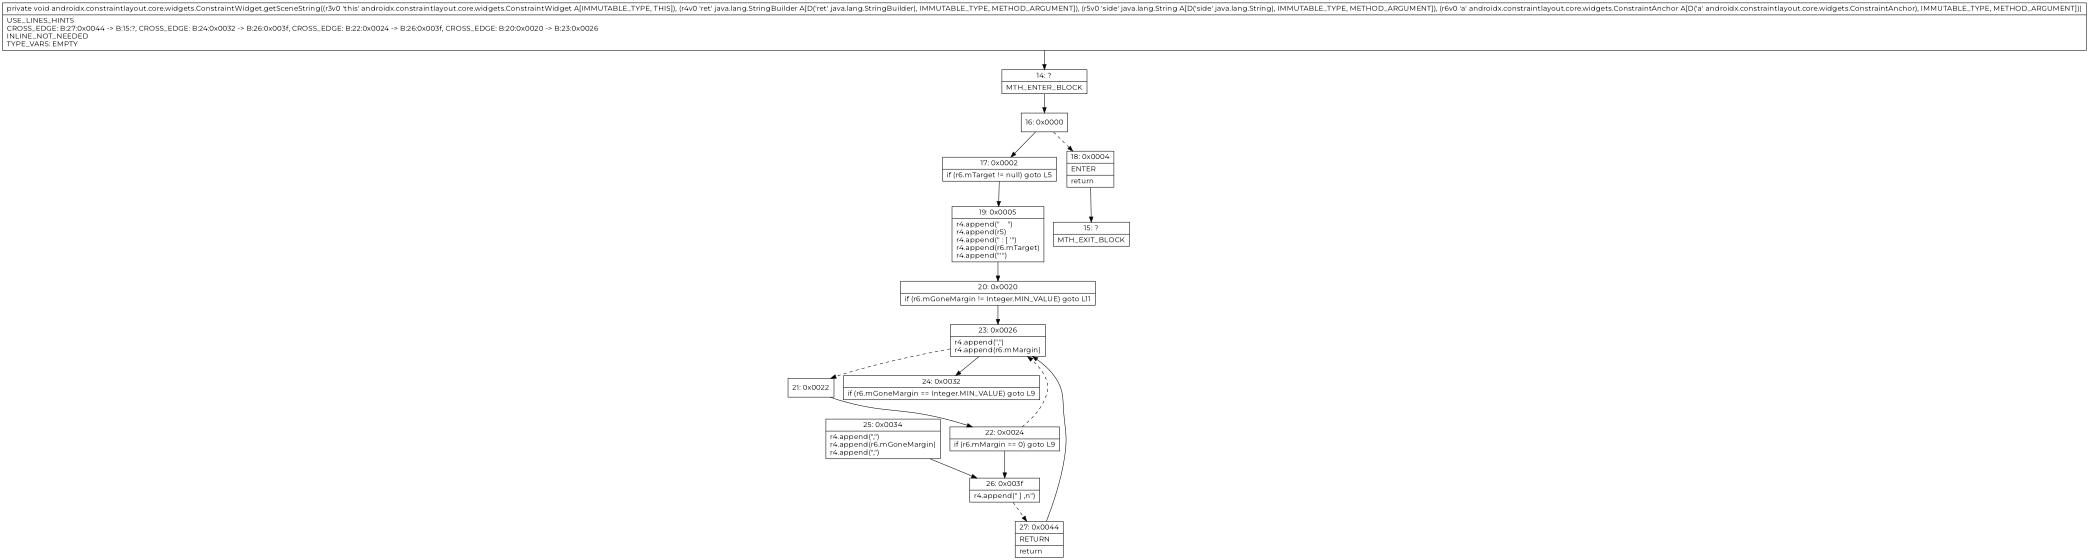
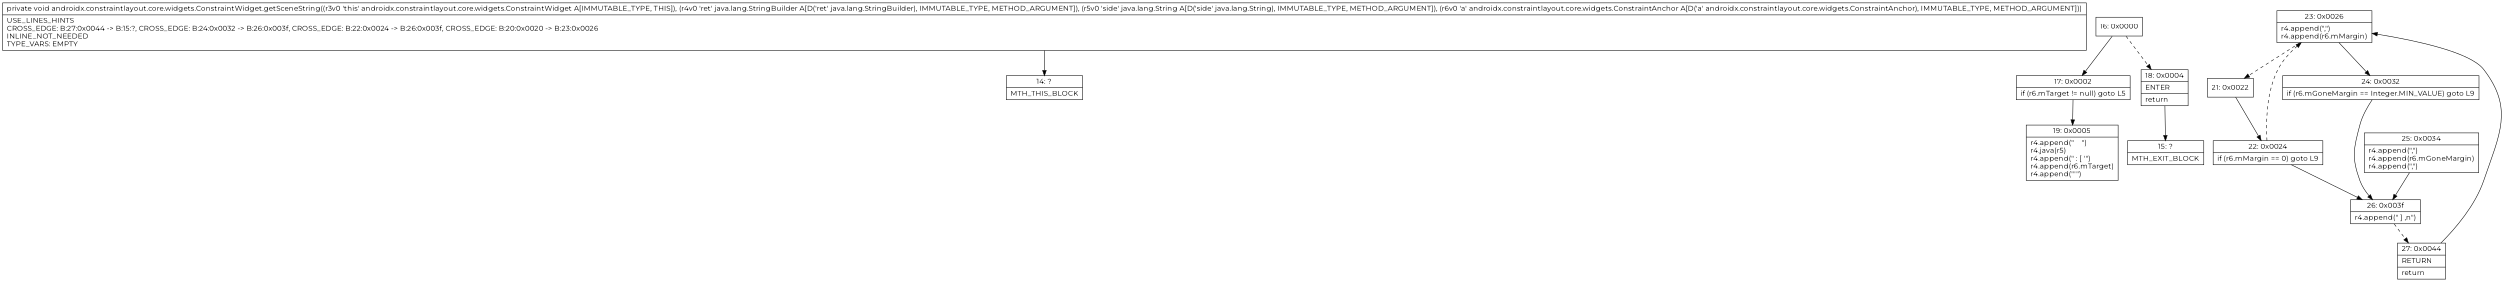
node "14: ?": text "MTH_ENTER_BLOCK" -> "MTH_THIS_BLOCK"
edge "14: ?" -> "16: 0x0000": removed
edge "24: 0x0032" -> "26: 0x003f": added
node "19: 0x0005": text "r4.append(r5)" -> "r4.java(r5)"
node "20: 0x0020": removed
